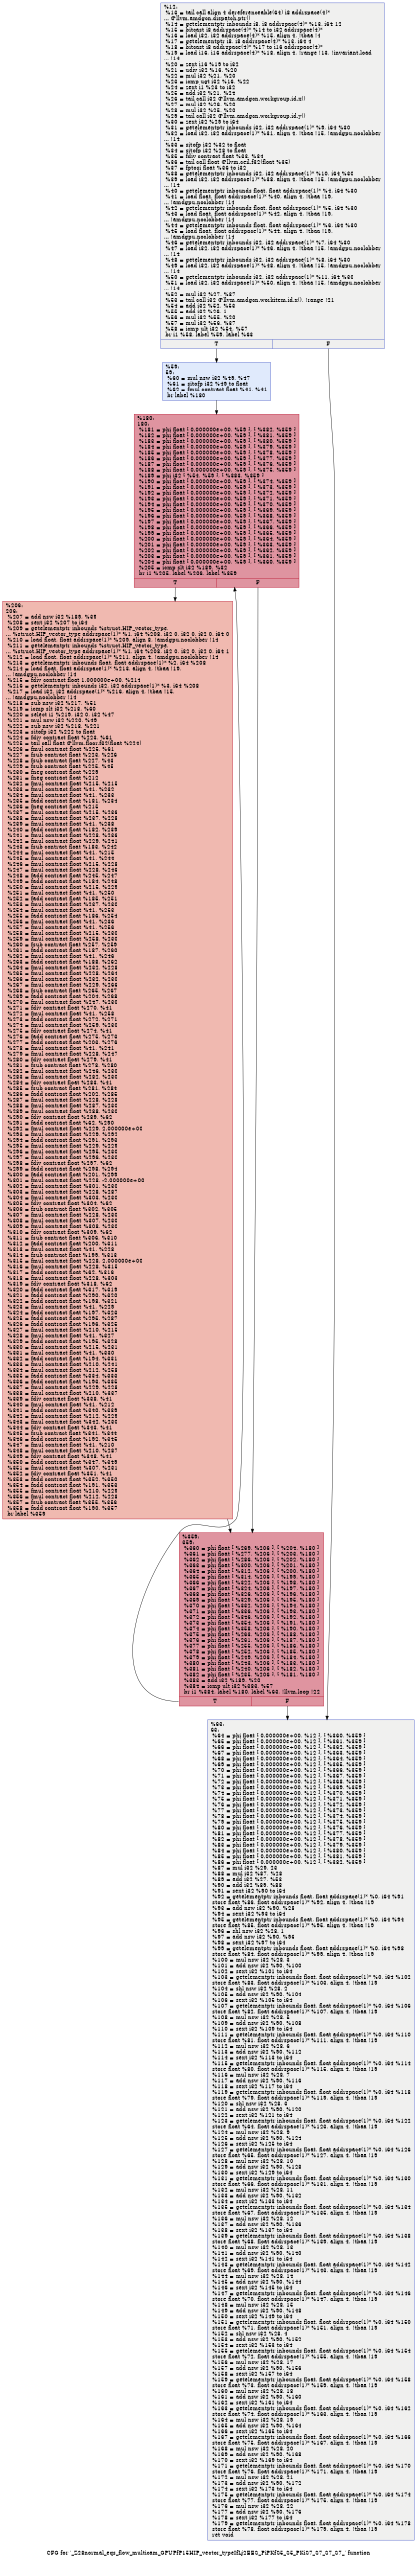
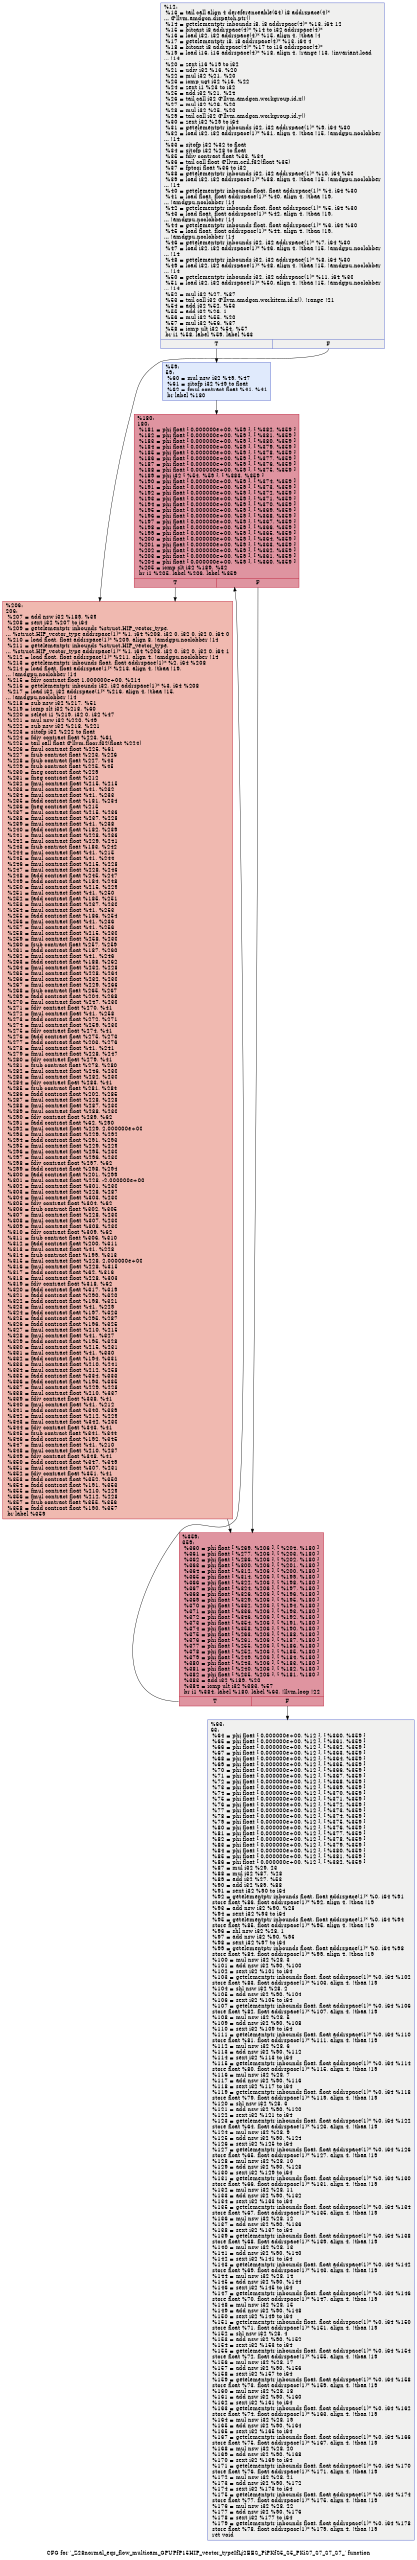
edge "%12:" -> "%63:": now "%12:" -> "%206:"
node "%63:": text "%166 = sext i32 %165 to i64" -> "%165 = sext i32 %165 to i64"
